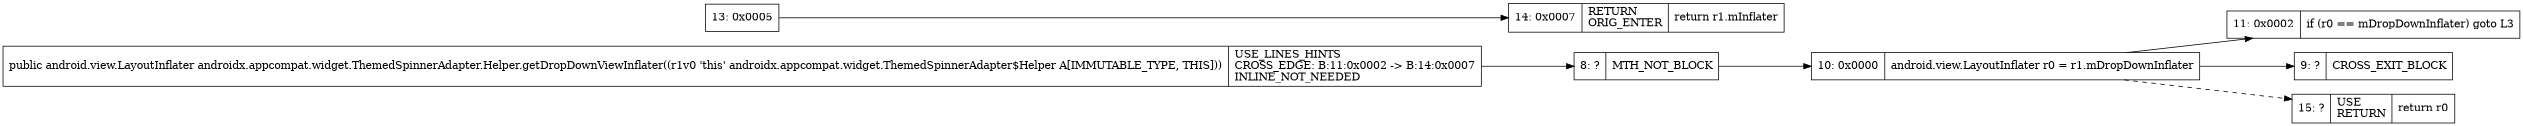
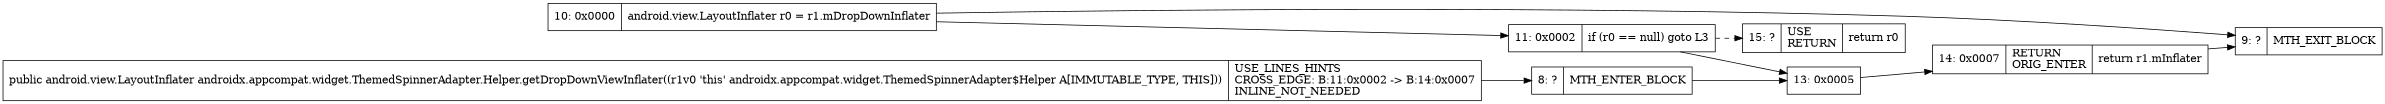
node "11: 0x0002": text "if (r0 == mDropDownInflater) goto L3" -> "if (r0 == null) goto L3"
edge "14: 0x0007" -> "9: ?": added
edge "11: 0x0002" -> "13: 0x0005": added
node "8: ?": text "MTH_NOT_BLOCK" -> "MTH_ENTER_BLOCK"
edge "8: ?" -> "10: 0x0000": now "8: ?" -> "13: 0x0005"
node "9: ?": text "CROSS_EXIT_BLOCK" -> "MTH_EXIT_BLOCK"
edge "10: 0x0000" -> "15: ?": now "11: 0x0002" -> "15: ?"
